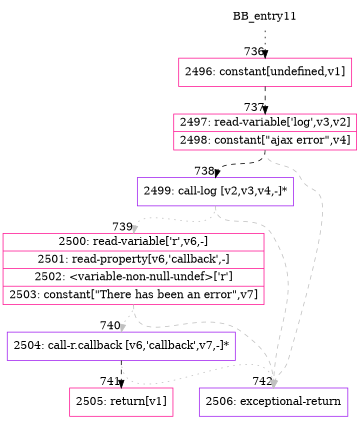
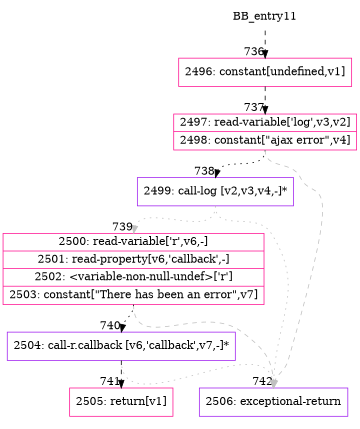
edge "BB_entry11" -> "2496: constant[undefined,v1]": style dotted -> dashed
edge "2497: read-variable['log',v3,v2]" -> "2499: call-log [v2,v3,v4,-]*": style dashed -> dotted
edge "2499: call-log [v2,v3,v4,-]*" -> "2506: exceptional-return": style dashed -> dotted
edge "2500: read-variable['r',v6,-]" -> "2504: call-r.callback [v6,'callback',v7,-]*": color gray -> black
